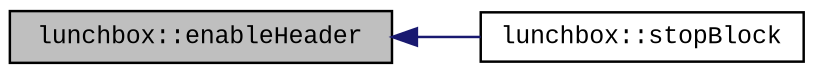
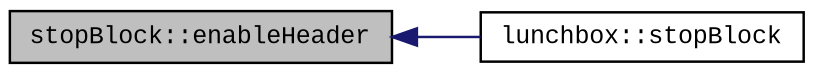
node "lunchbox::enableHeader": label "lunchbox::enableHeader" -> "stopBlock::enableHeader"
